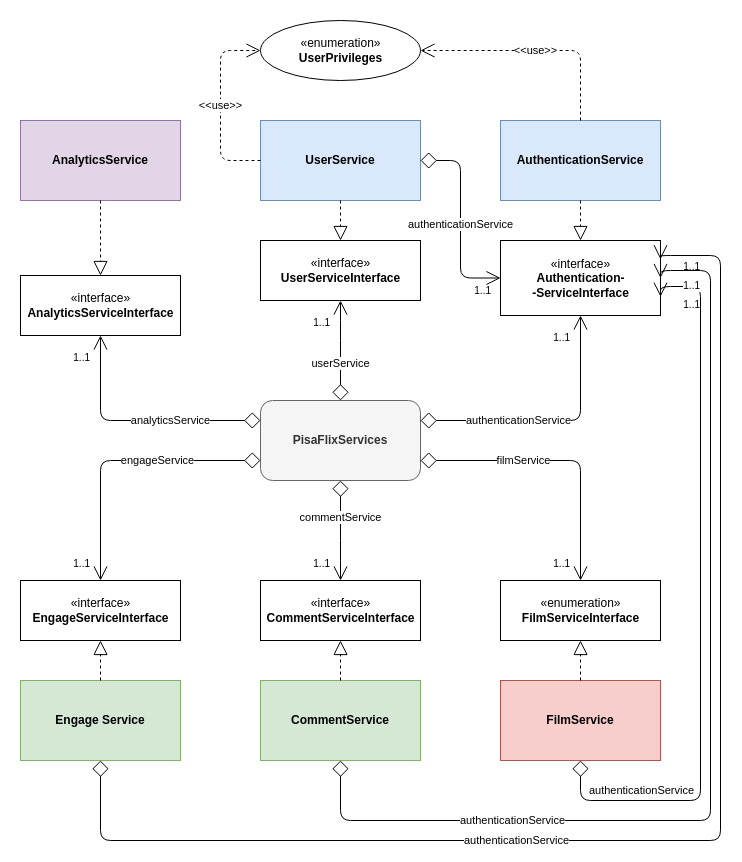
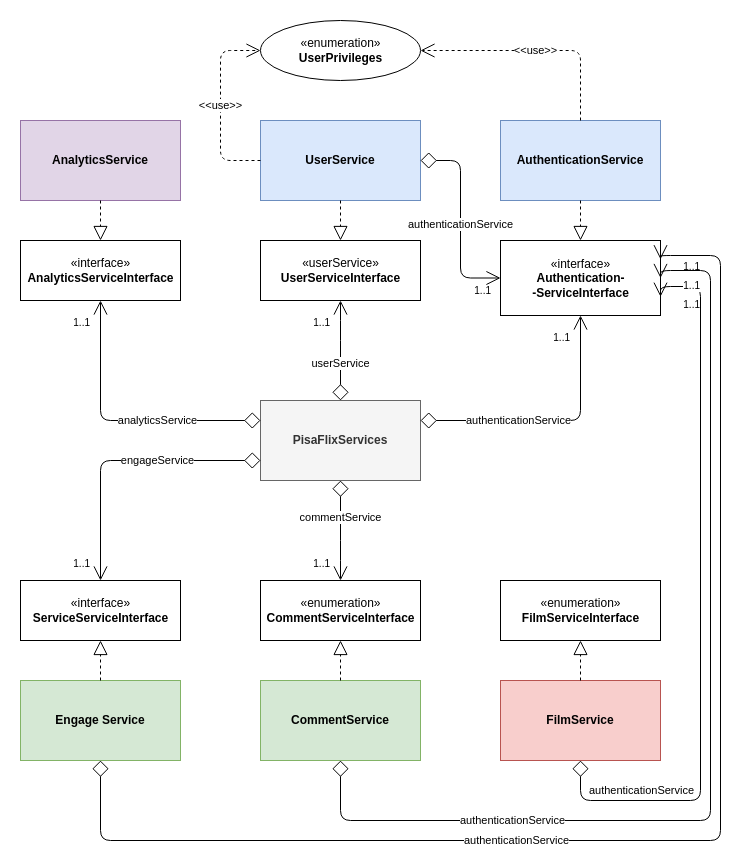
node "«interface» UserServiceInterface": label "«interface» UserServiceInterface" -> "«userService» UserServiceInterface"
node "«interface» AnalyticsServiceInterface": moved (101, 306) -> (101, 271)
node "PisaFlixServices": shape rounded rectangle -> rectangle
edge "PisaFlixServices" -- "«enumeration» FilmServiceInterface": removed, labels "filmService", "1..1"
node "«interface» EngageServiceInterface": label "«interface» EngageServiceInterface" -> "«interface» ServiceServiceInterface"
node "«interface» CommentServiceInterface": label "«interface» CommentServiceInterface" -> "«enumeration» CommentServiceInterface"
